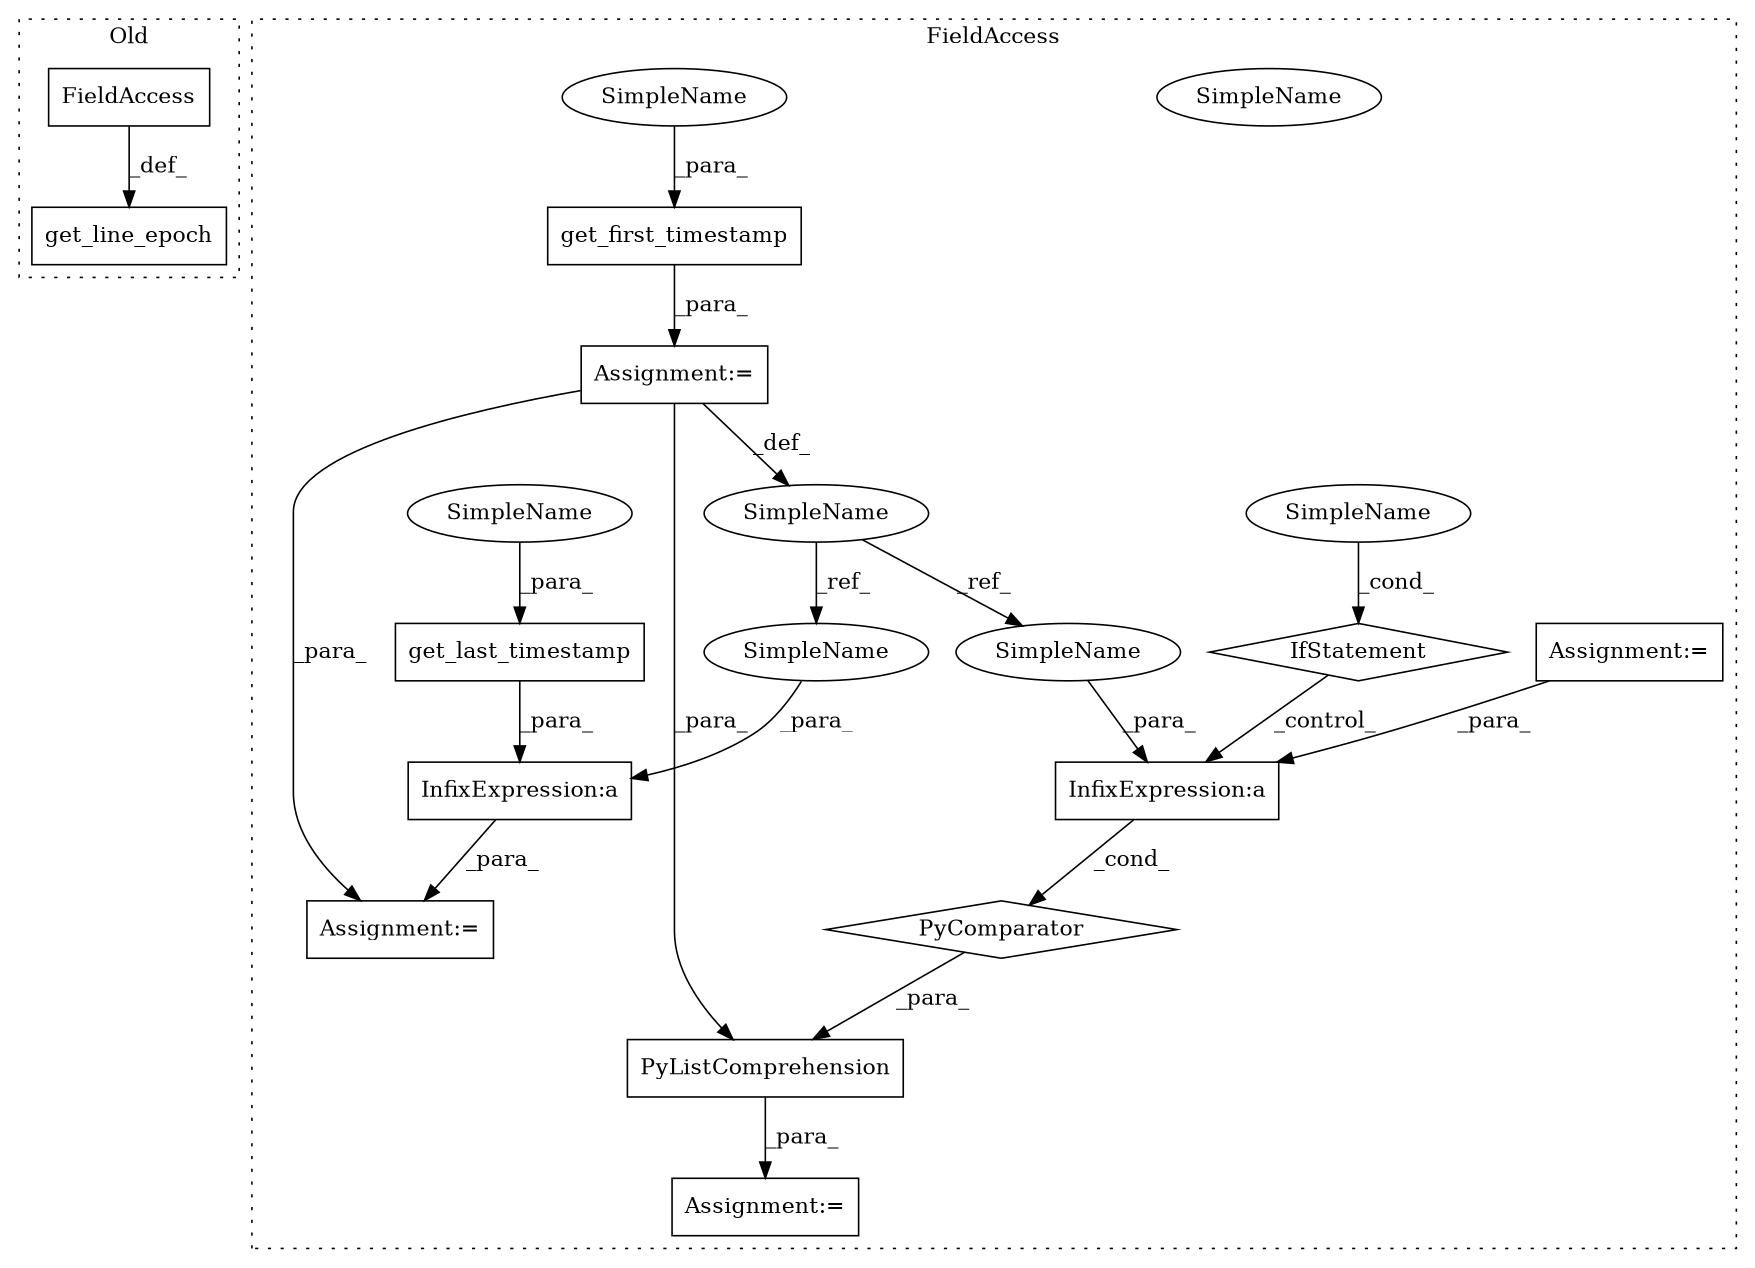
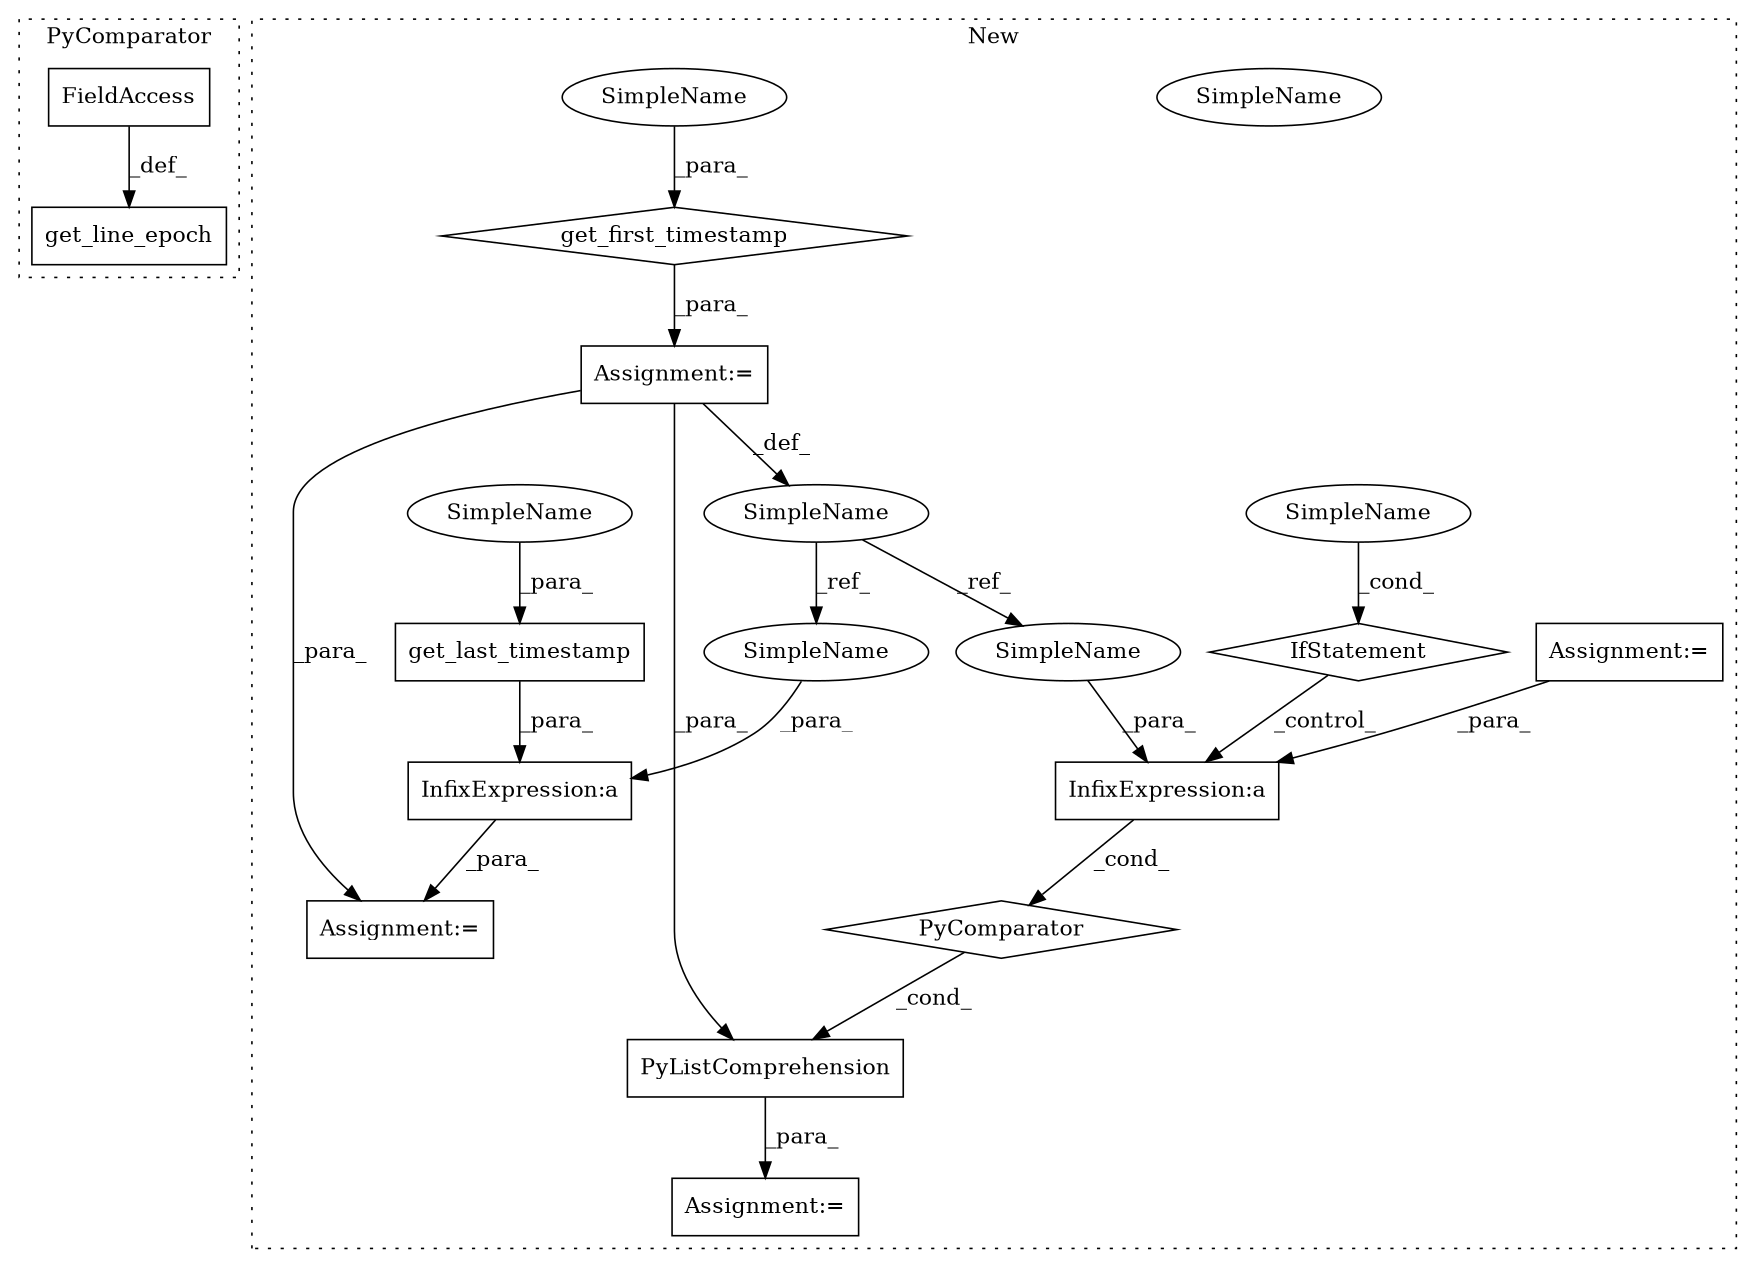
cluster "Old": label "Old" -> "PyComparator"
cluster "FieldAccess": label "FieldAccess" -> "New"
node "get_first_timestamp": shape box -> diamond
edge "PyComparator" -> "PyListComprehension": label "_para_" -> "_cond_"
